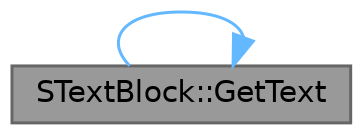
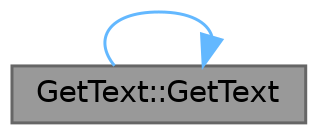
node "STextBlock::GetText": label "STextBlock::GetText" -> "GetText::GetText"
